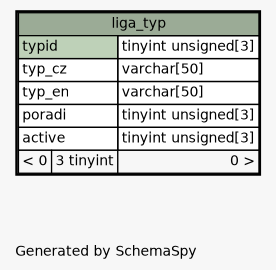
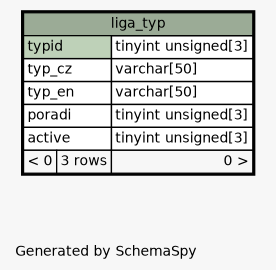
node "liga_typ": text "3 tinyint" -> "3 rows"
